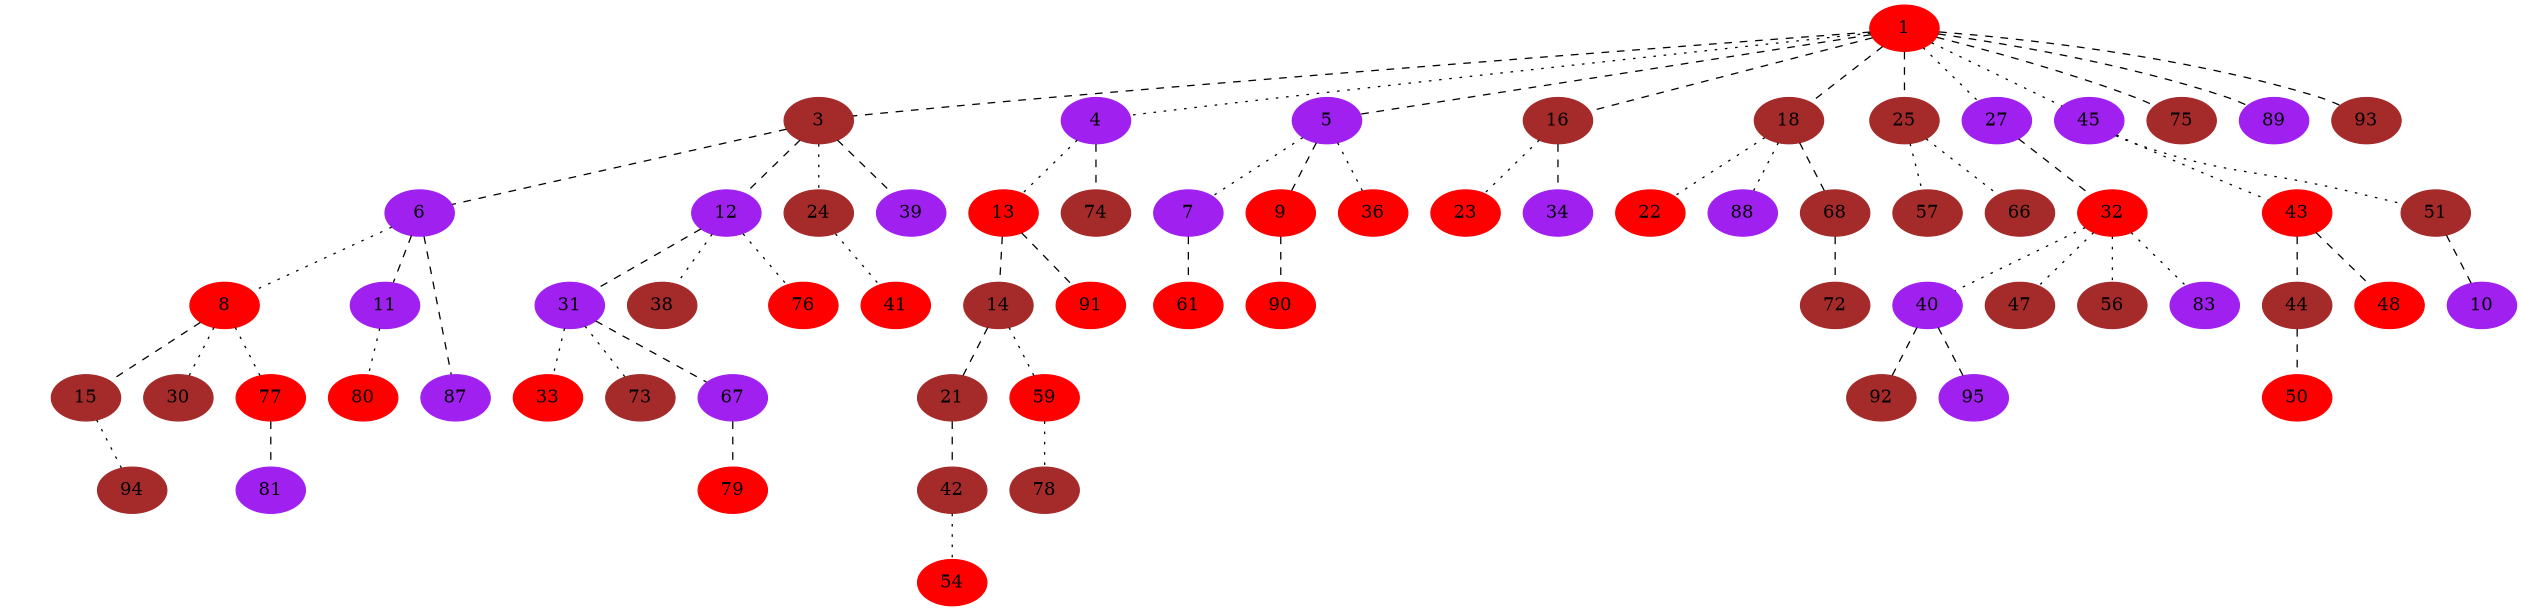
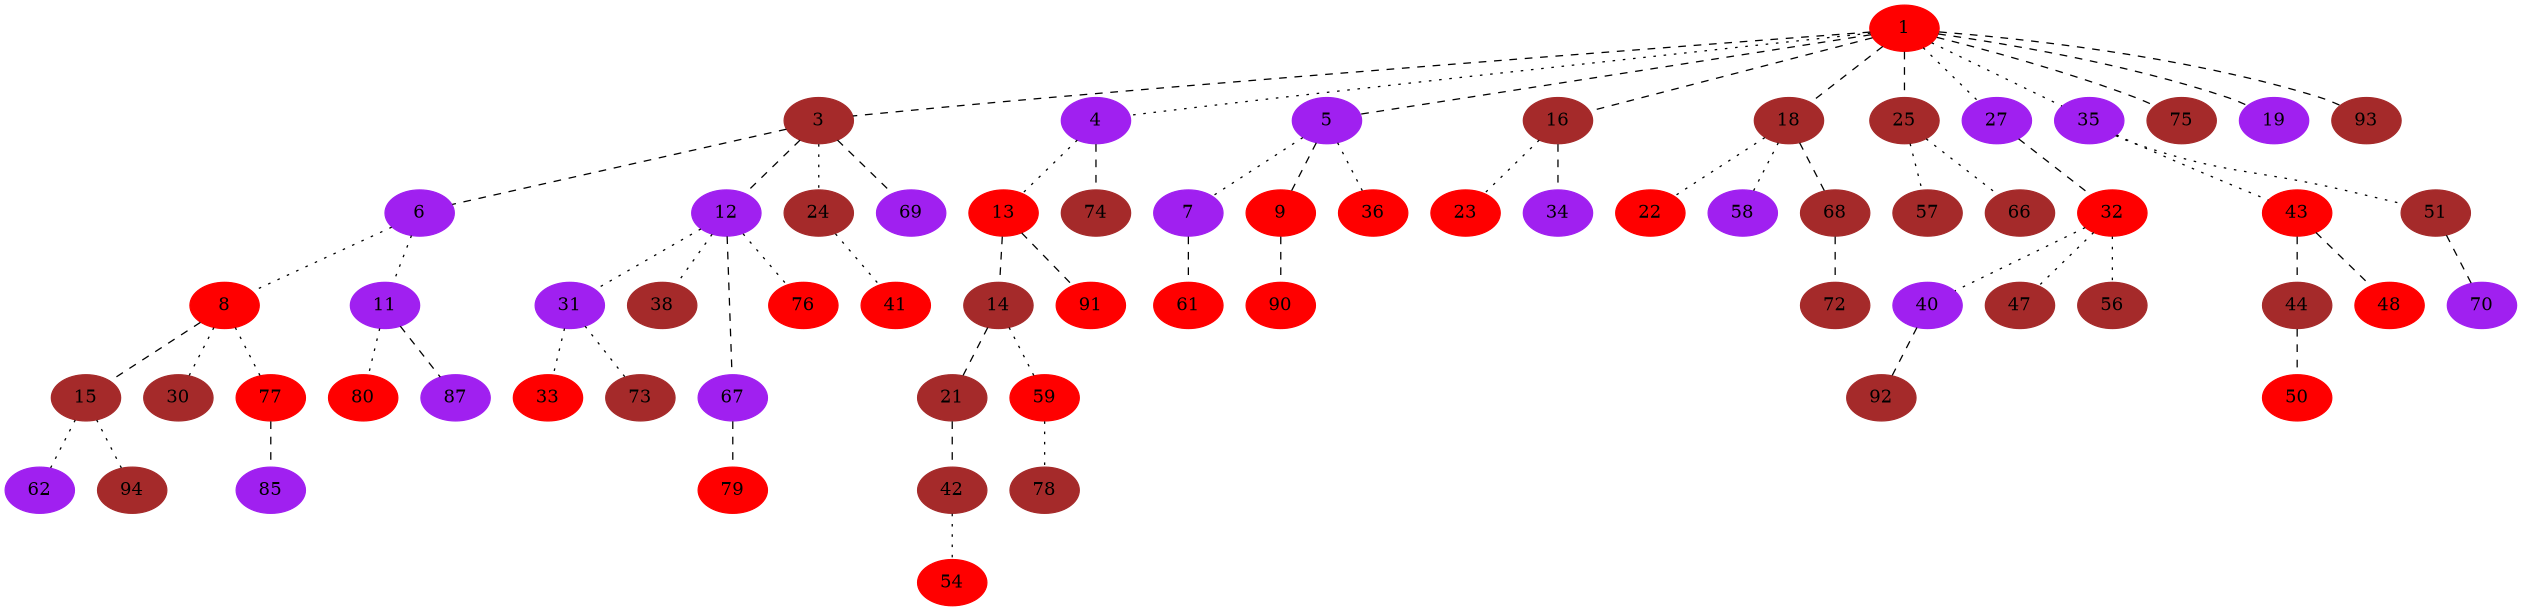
node "45": label "45" -> "35"
node "89": label "89" -> "19"
node "39": label "39" -> "69"
node "88": label "88" -> "58"
edge "6" -- "11": style dashed -> dotted
edge "12" -- "31": style dashed -> dotted
edge "6" -- "87": now "11" -- "87"
node "83": removed
node "10": label "10" -> "70"
edge "31" -- "67": now "12" -- "67"
node "95": removed
node "62": added
node "81": label "81" -> "85"
